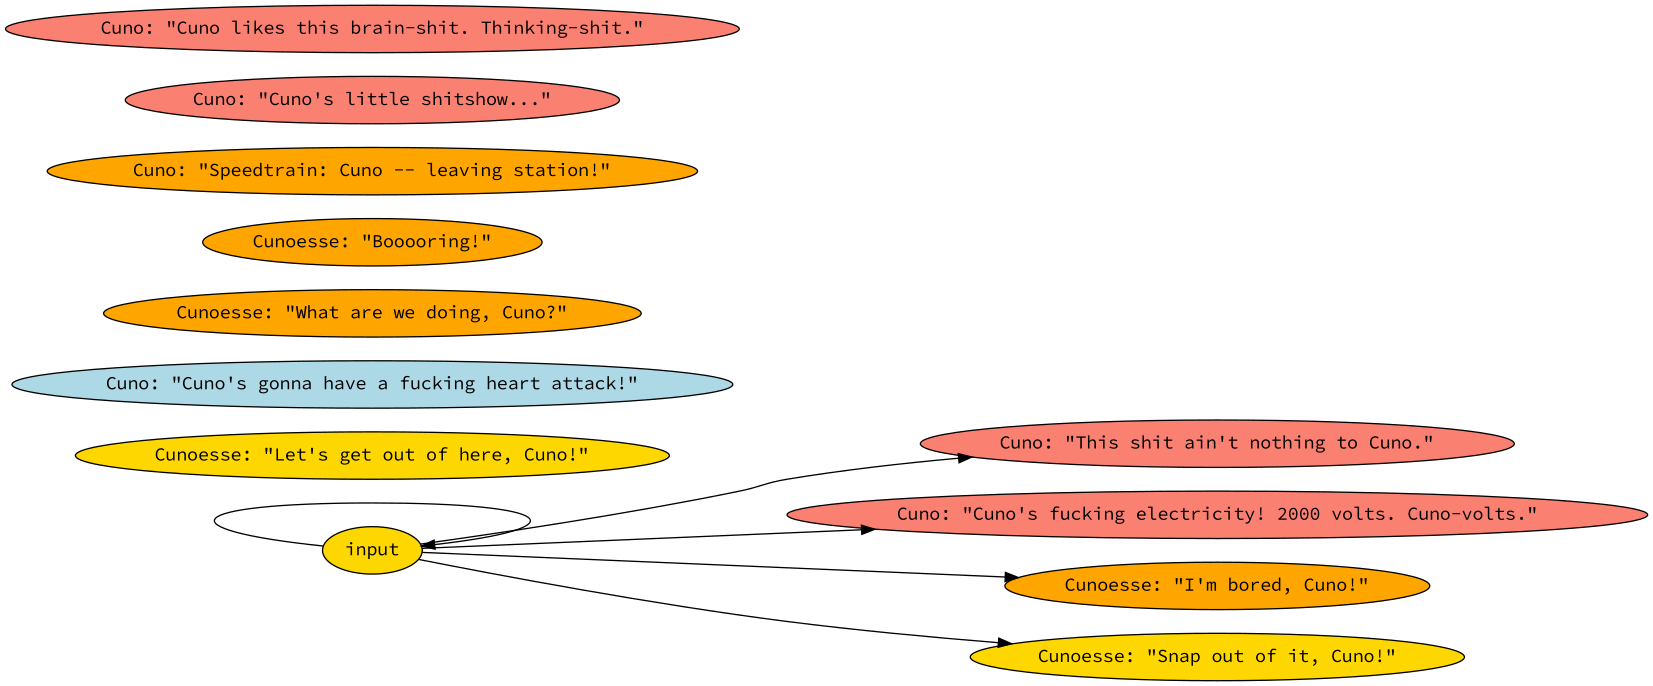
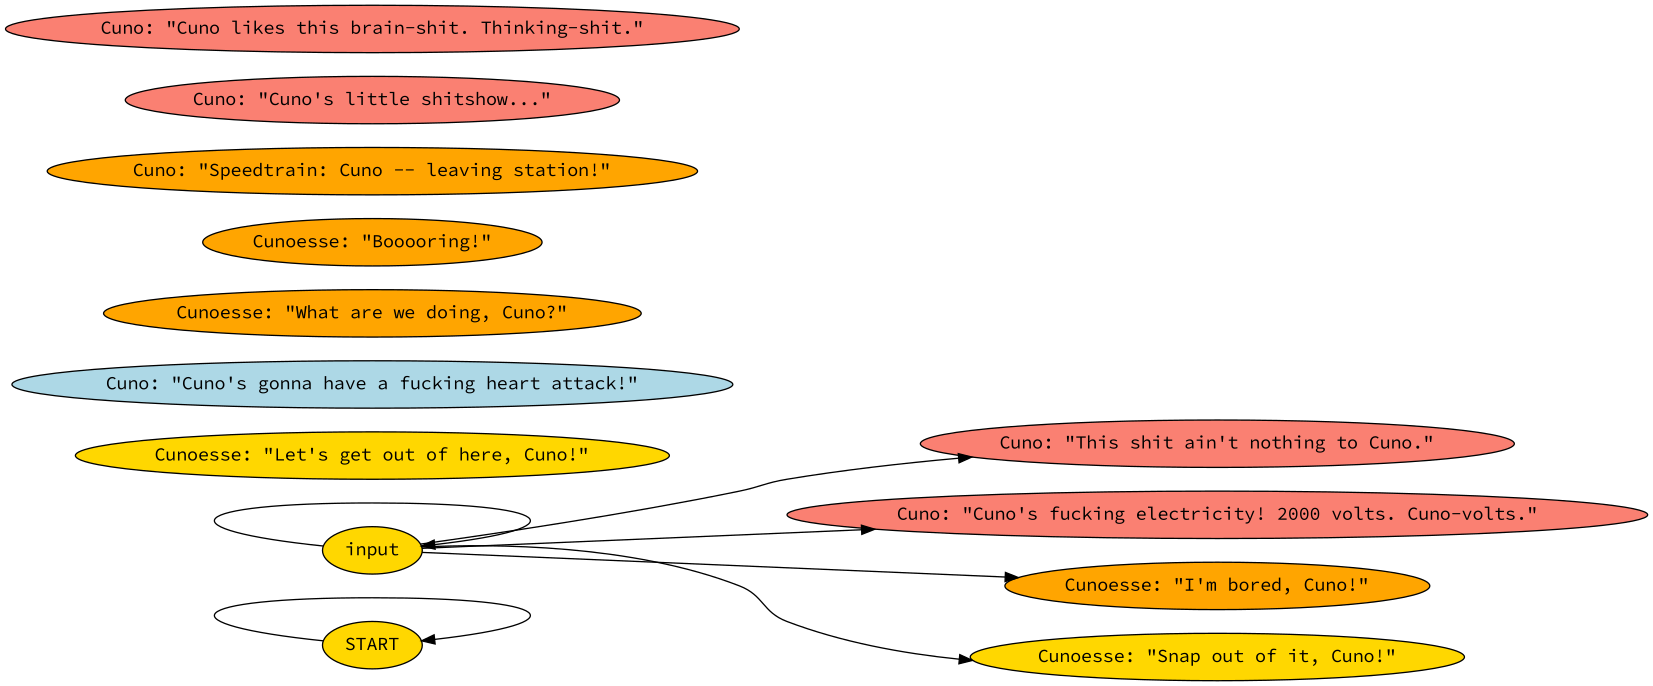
node "START": added
